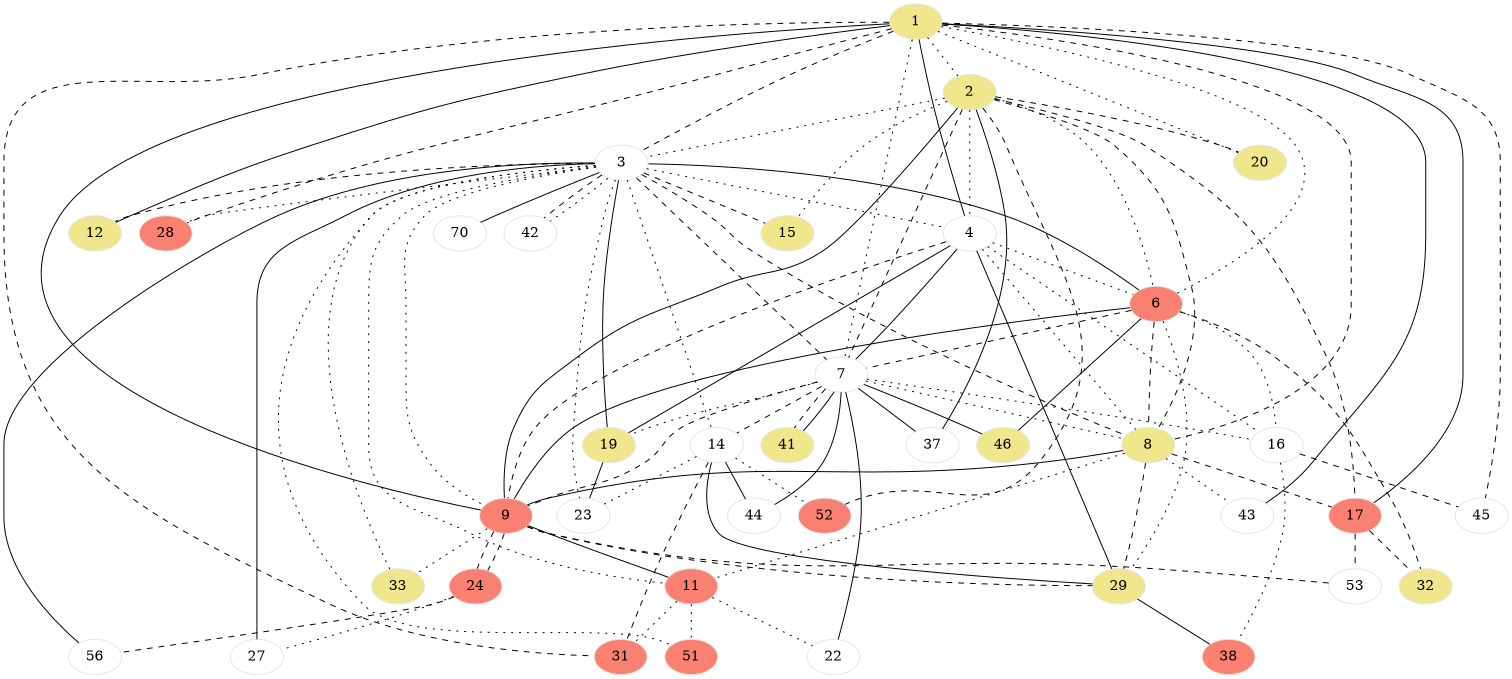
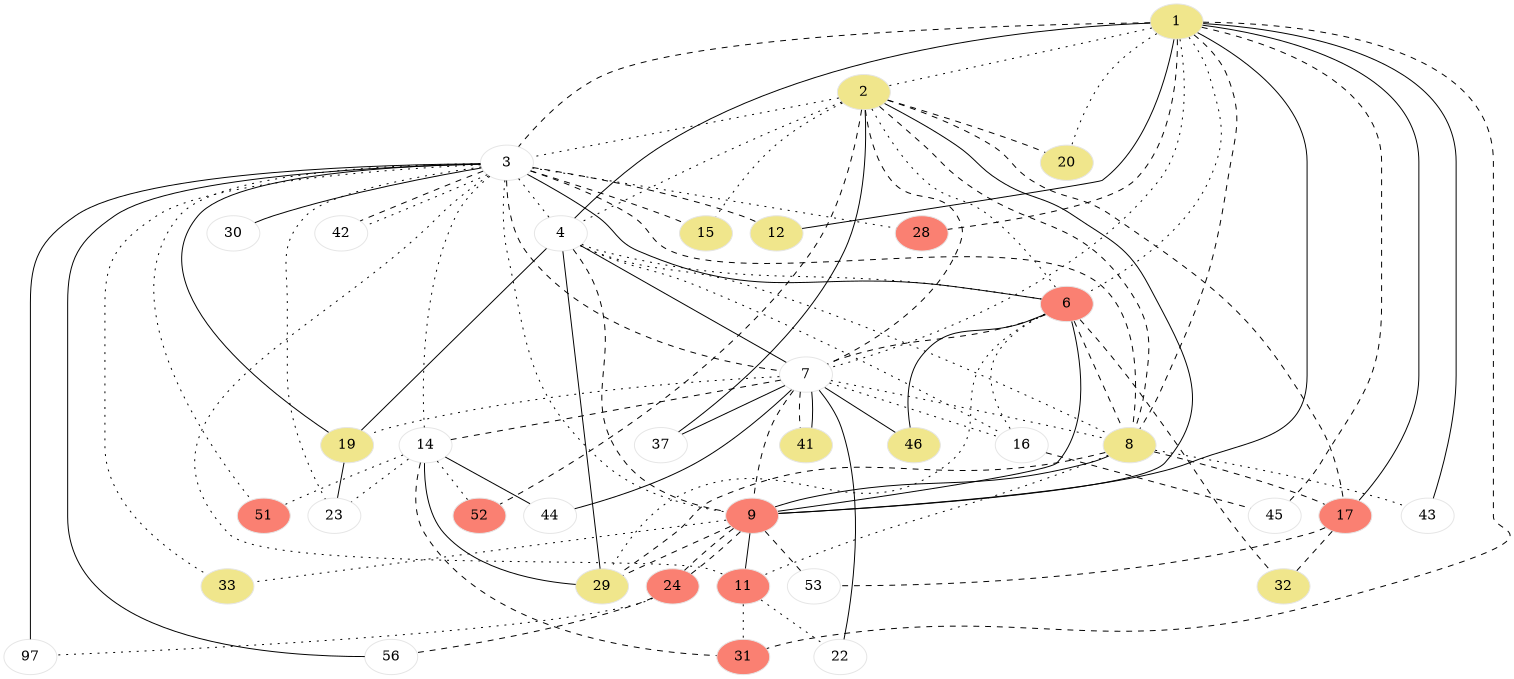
node "70": label "70" -> "30"
edge "11" -- "51": now "14" -- "51"
node "27": label "27" -> "97"
node "38": removed
